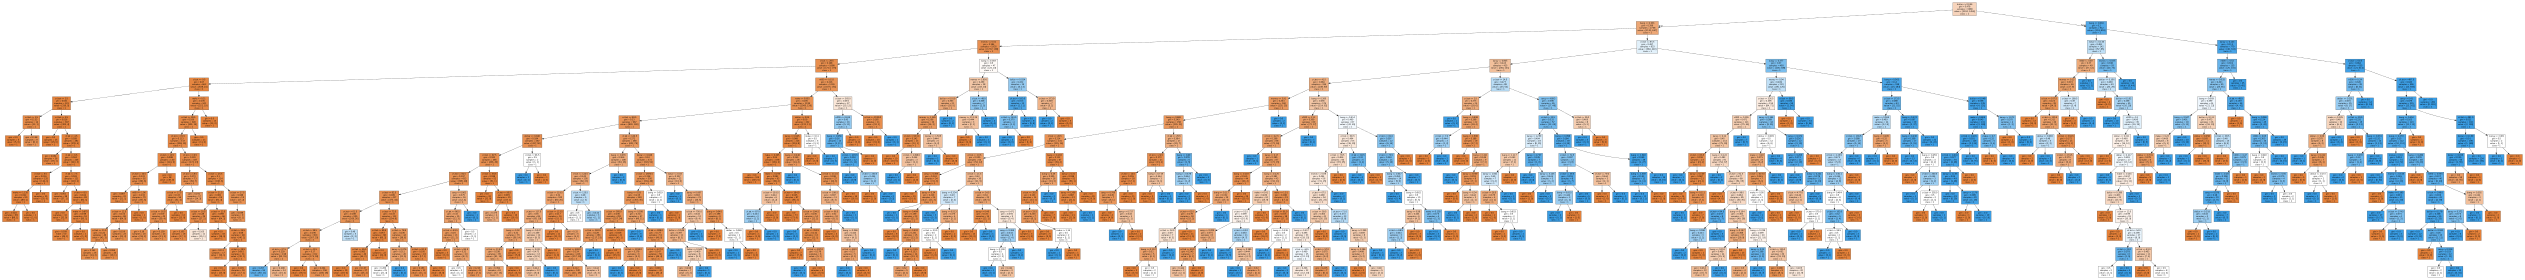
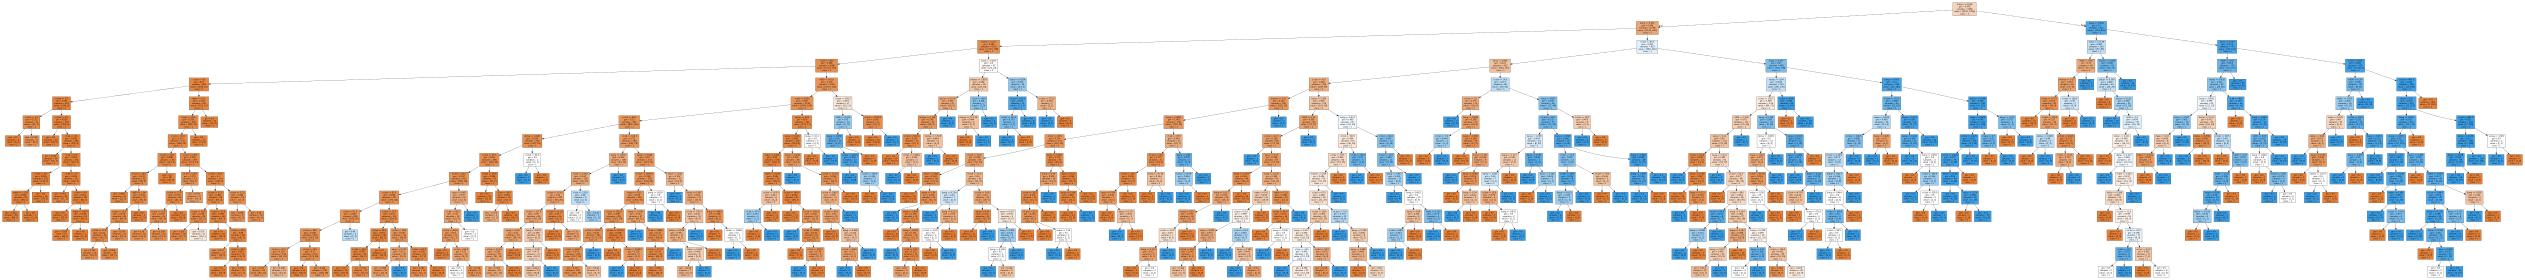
node "gini = 0.0 samples = 281 value = [0, 281] class = 1": fillcolor #399de5 -> #e6843e
node "gini = 0.0 samples = 105 value = [105, 0] class = 1": removed
node "gini = 0.0 samples = 55 value = [0, 55] class = 1": fillcolor #ea9a61 -> #399de5
node "gini = 0.18 samples = 10 value = [9, 1] class = 1": added
node "gini = 0.207 samples = 94 value = [83, 11] class = 1": fillcolor #61b1ea -> #e89253
node "gini = 0.269 samples = 25 value = [21, 4] class = 1": fillcolor #ffffff -> #ea995f
node "gini = 0.5 samples = 4 value = [2, 2] class = 1": fillcolor #edaa79 -> #ffffff
